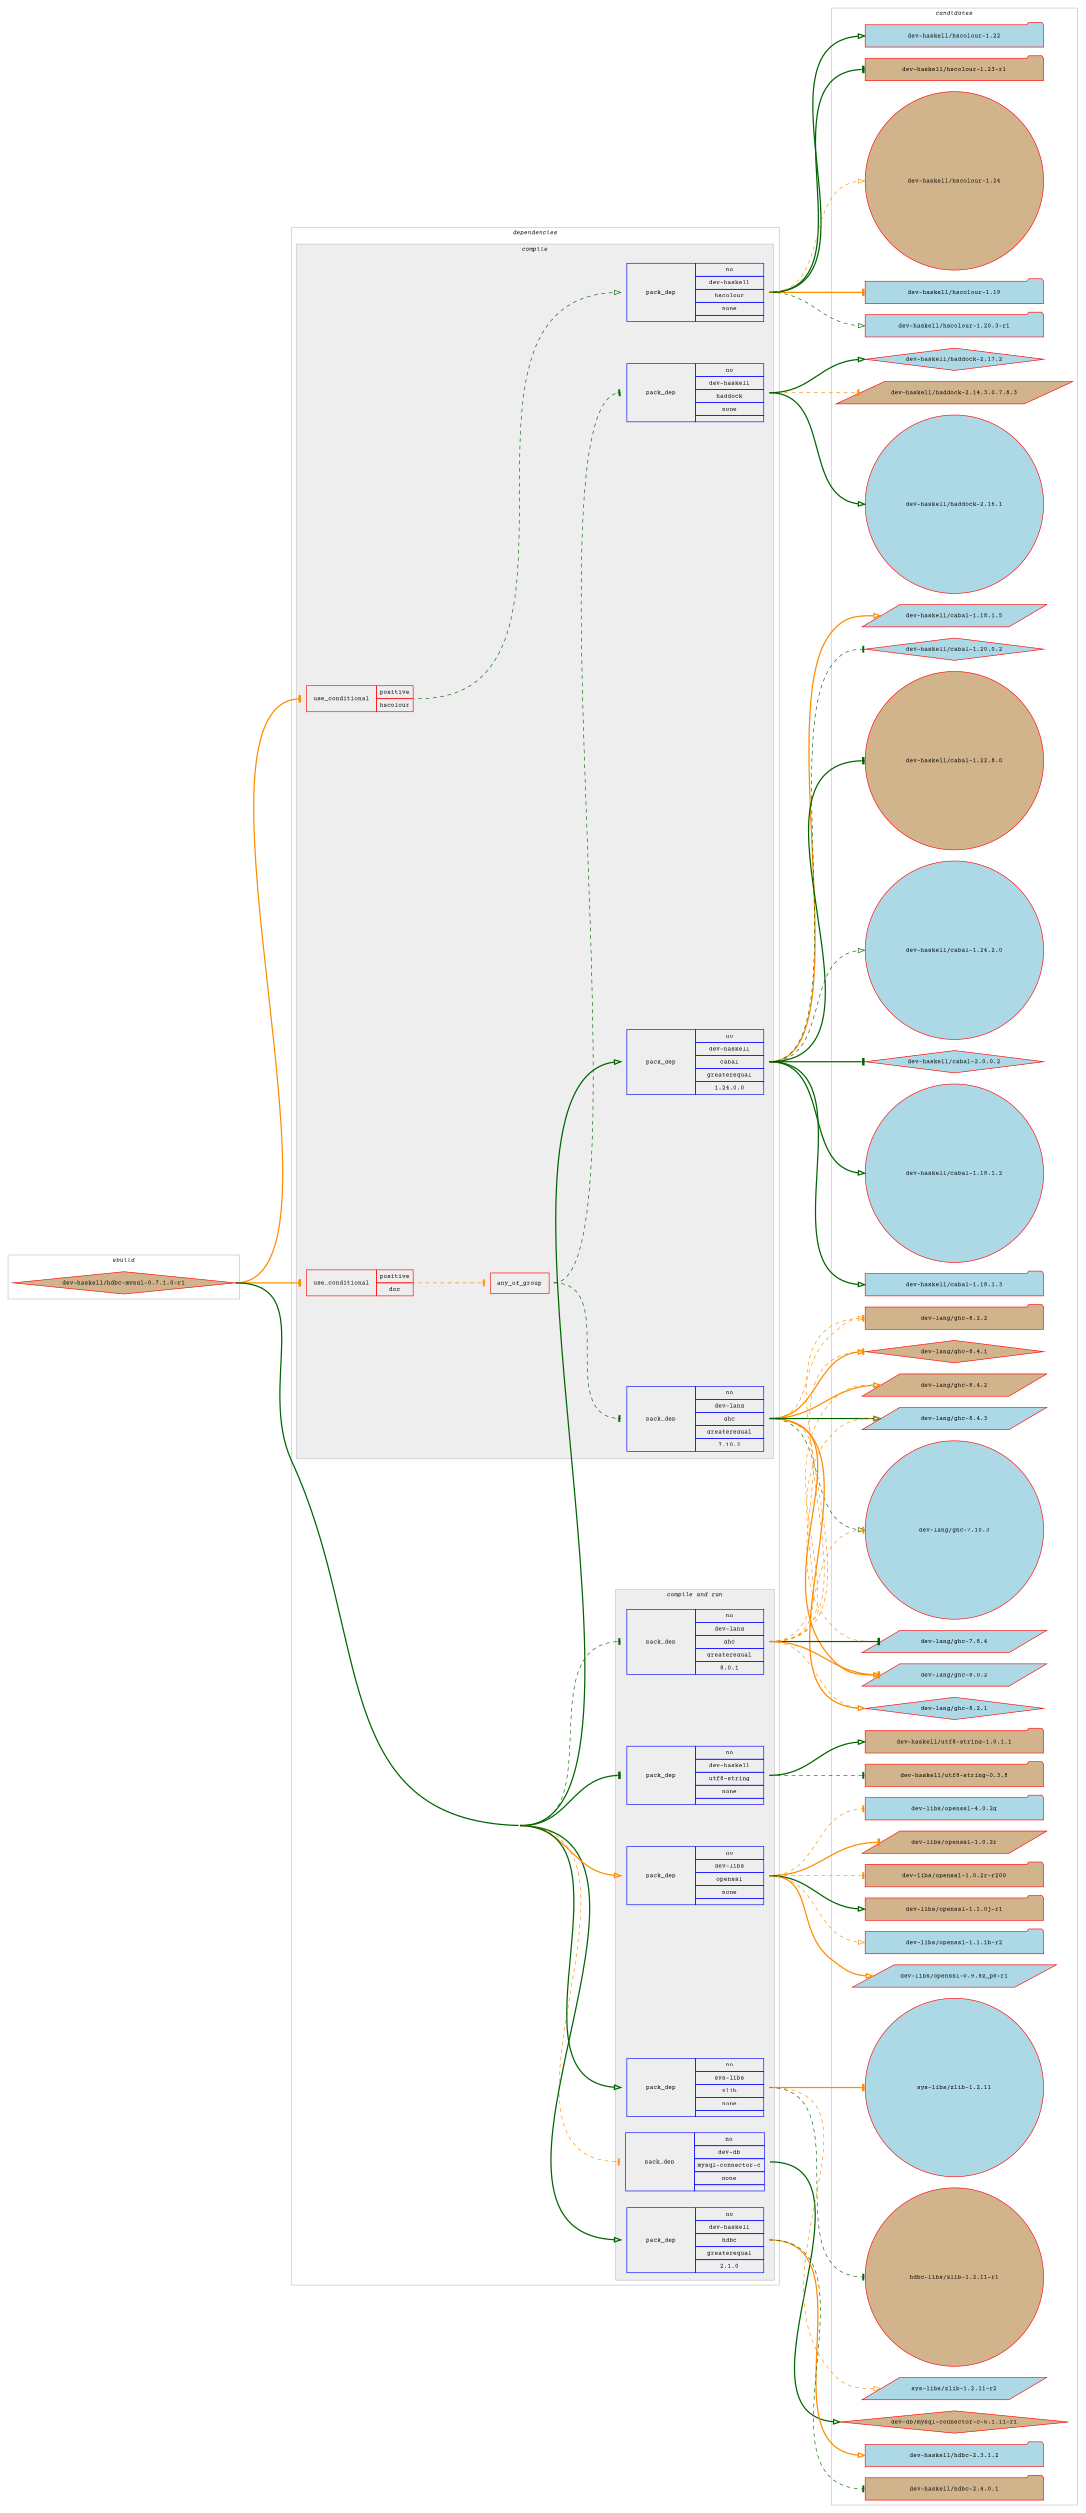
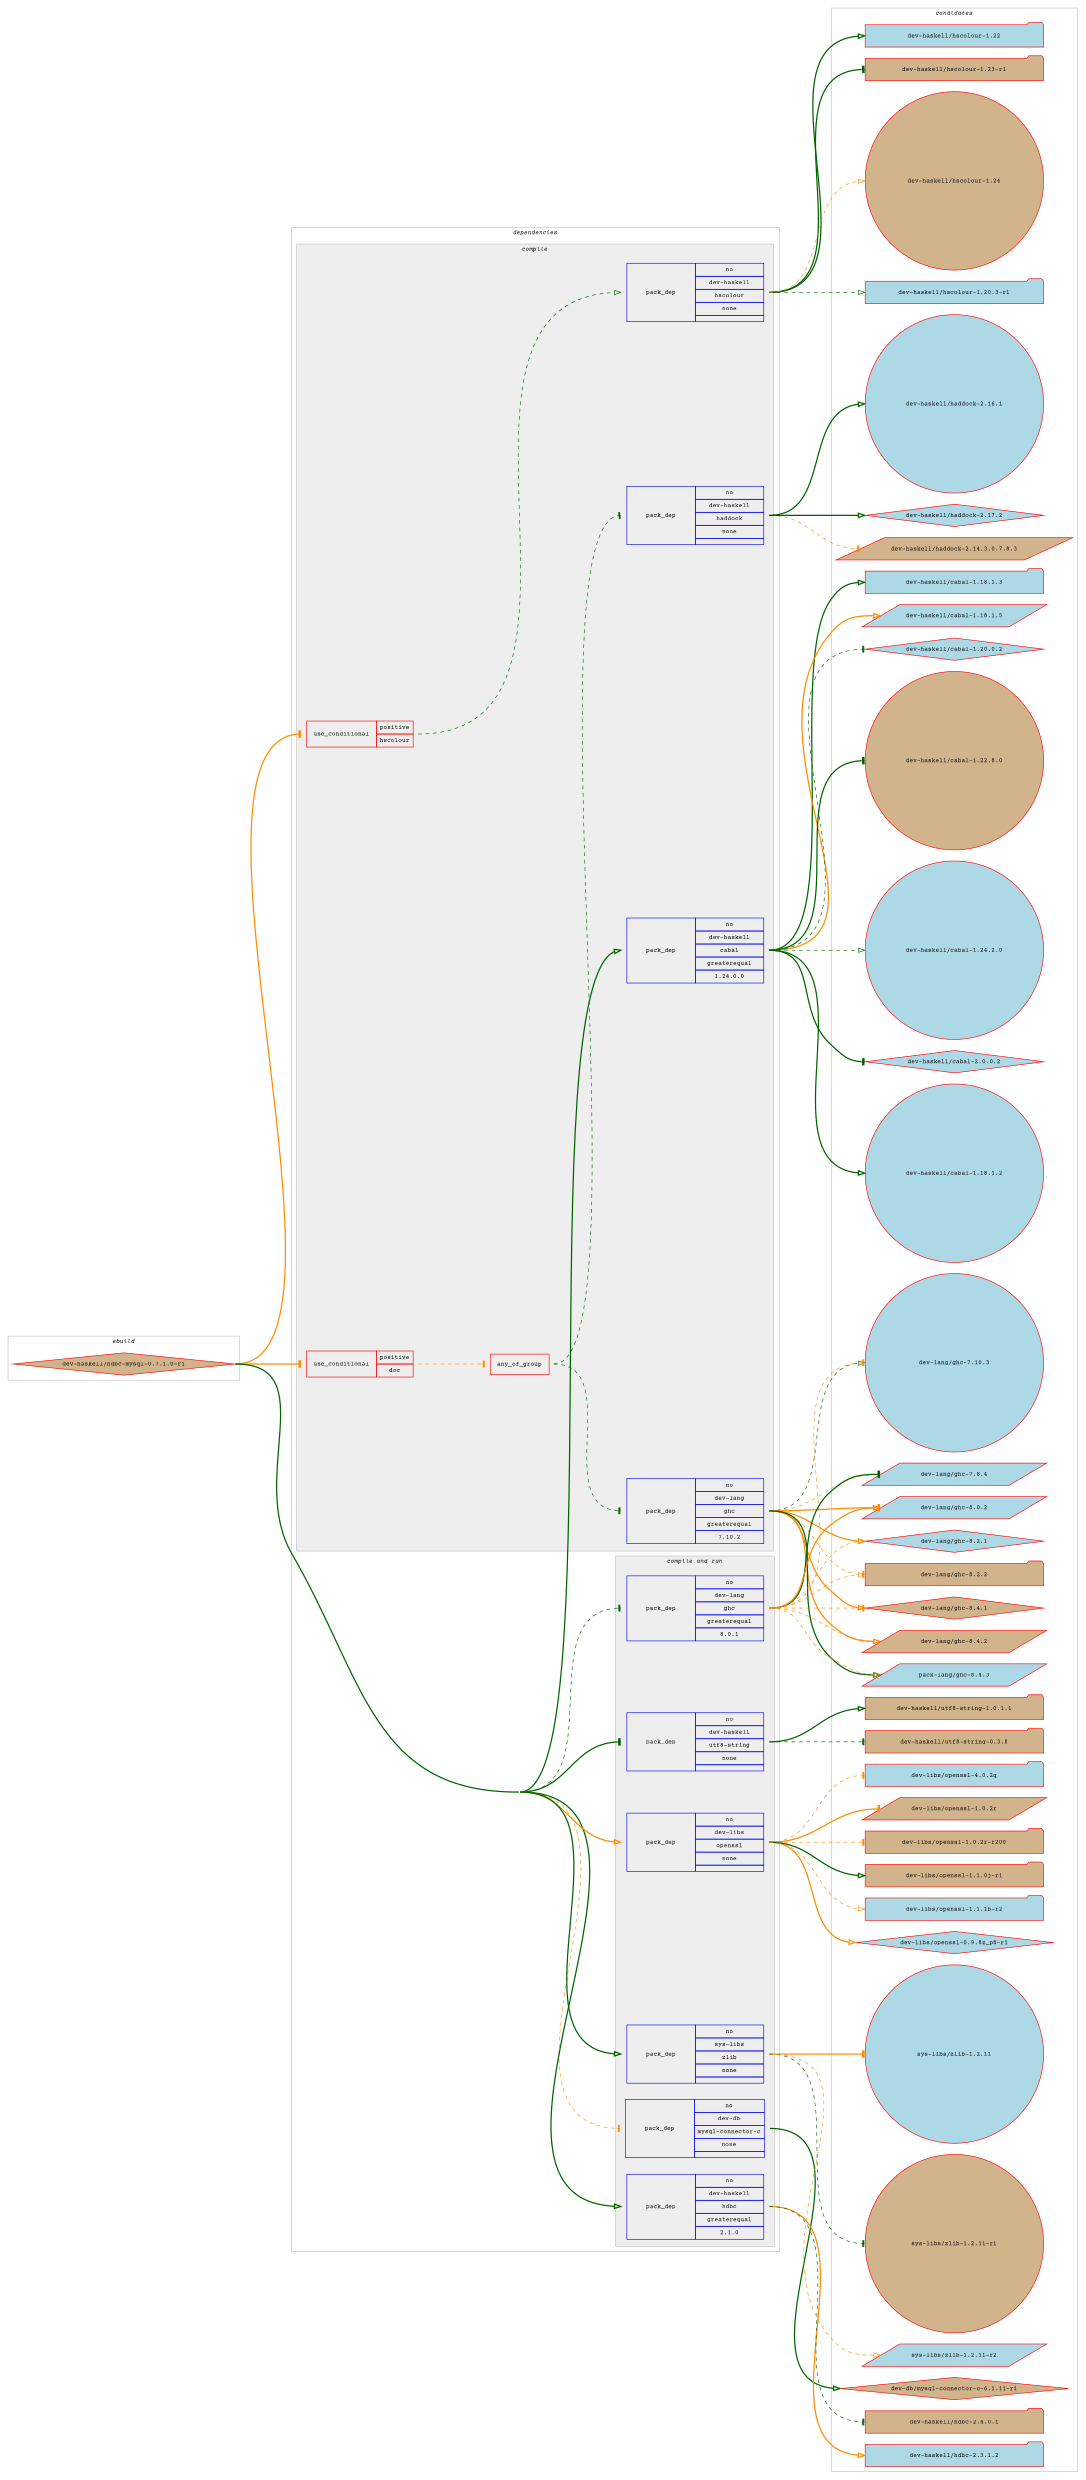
node "dev-haskell/hscolour-1.19": removed
node "dev-lang/ghc-8.4.3": label "dev-lang/ghc-8.4.3" -> "pack-lang/ghc-8.4.3"
node "dev-libs/openssl-0.9.8z_p8-r1": shape parallelogram -> diamond
node "hdbc-libs/zlib-1.2.11-r1": label "hdbc-libs/zlib-1.2.11-r1" -> "sys-libs/zlib-1.2.11-r1"
